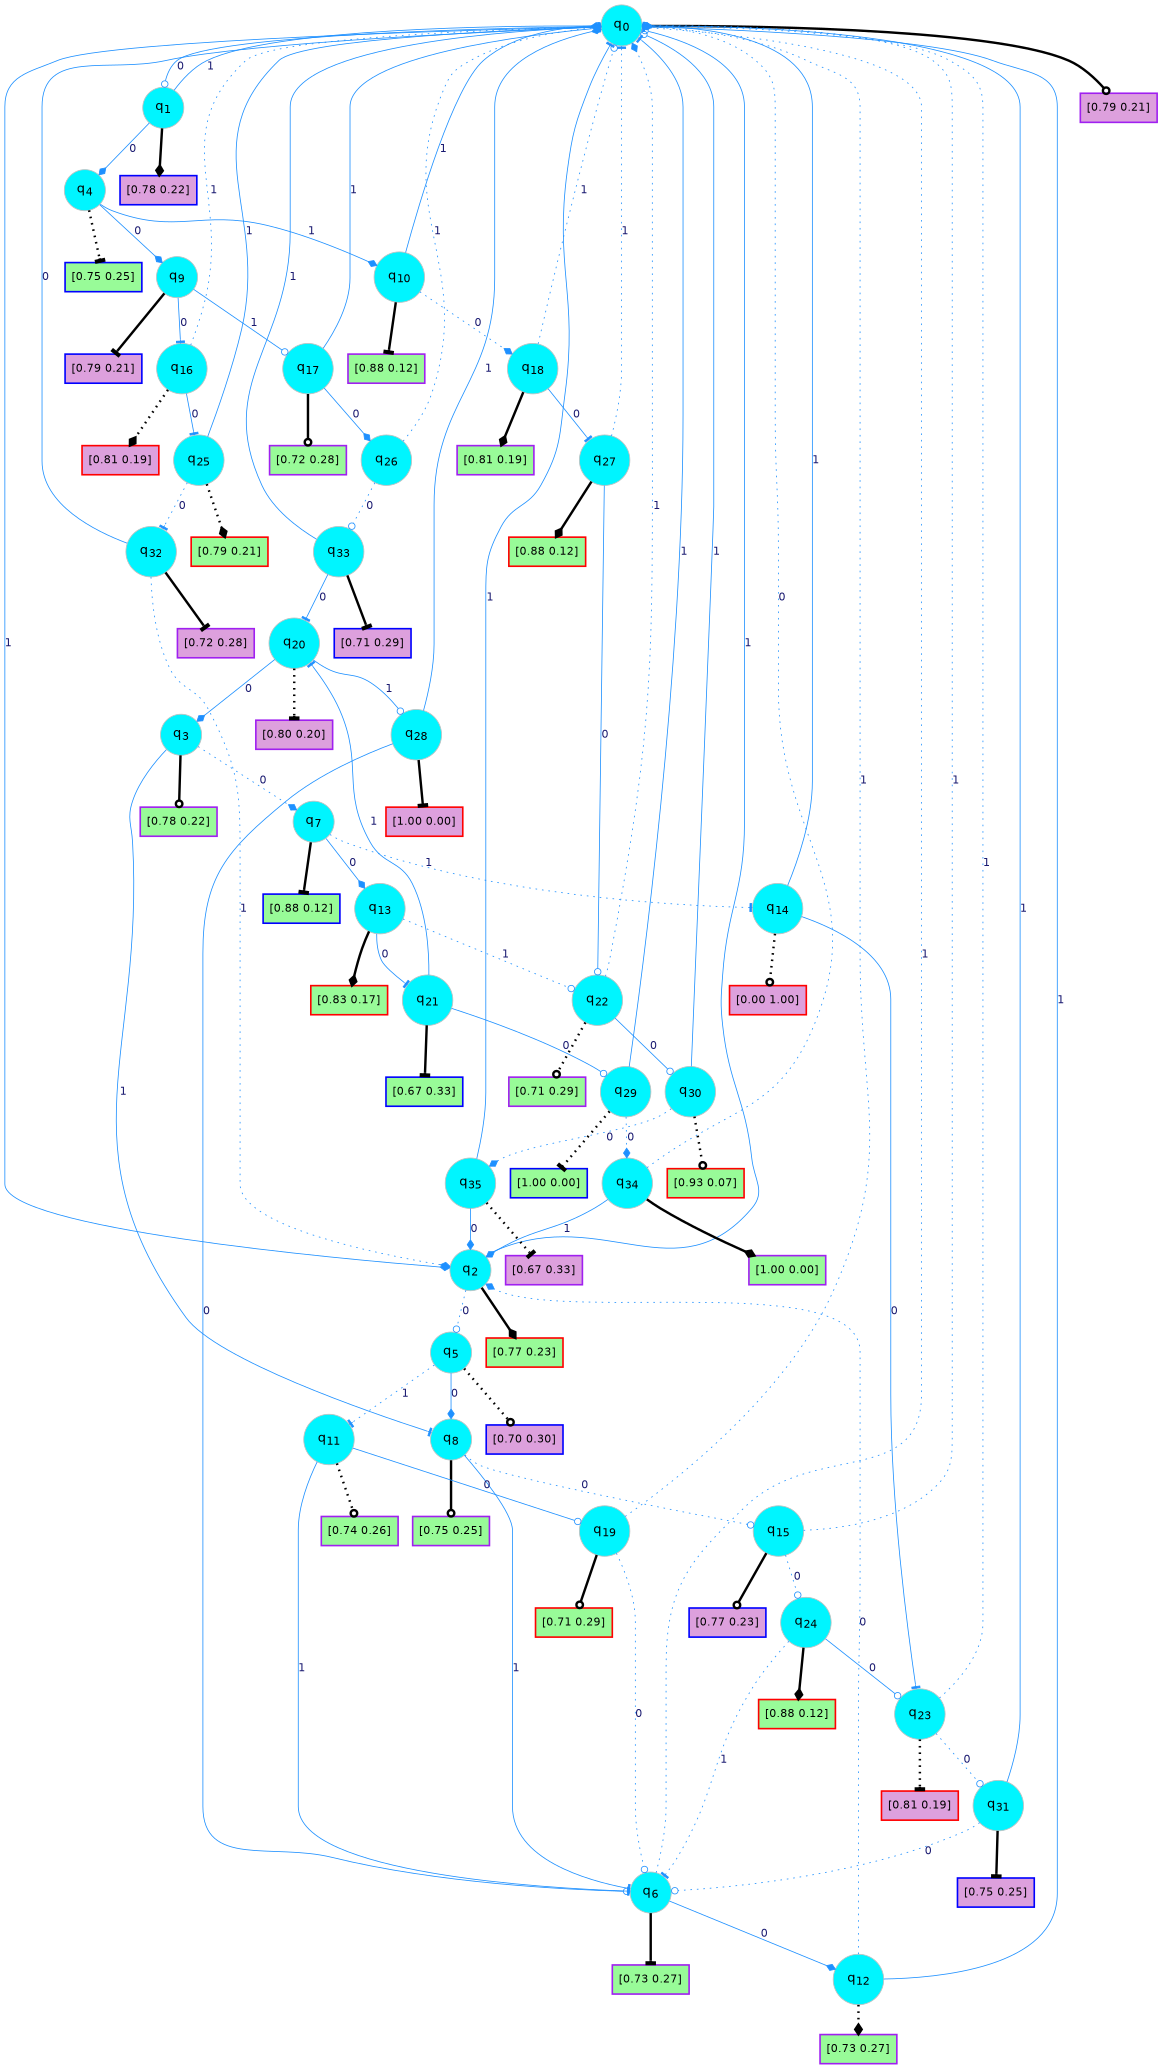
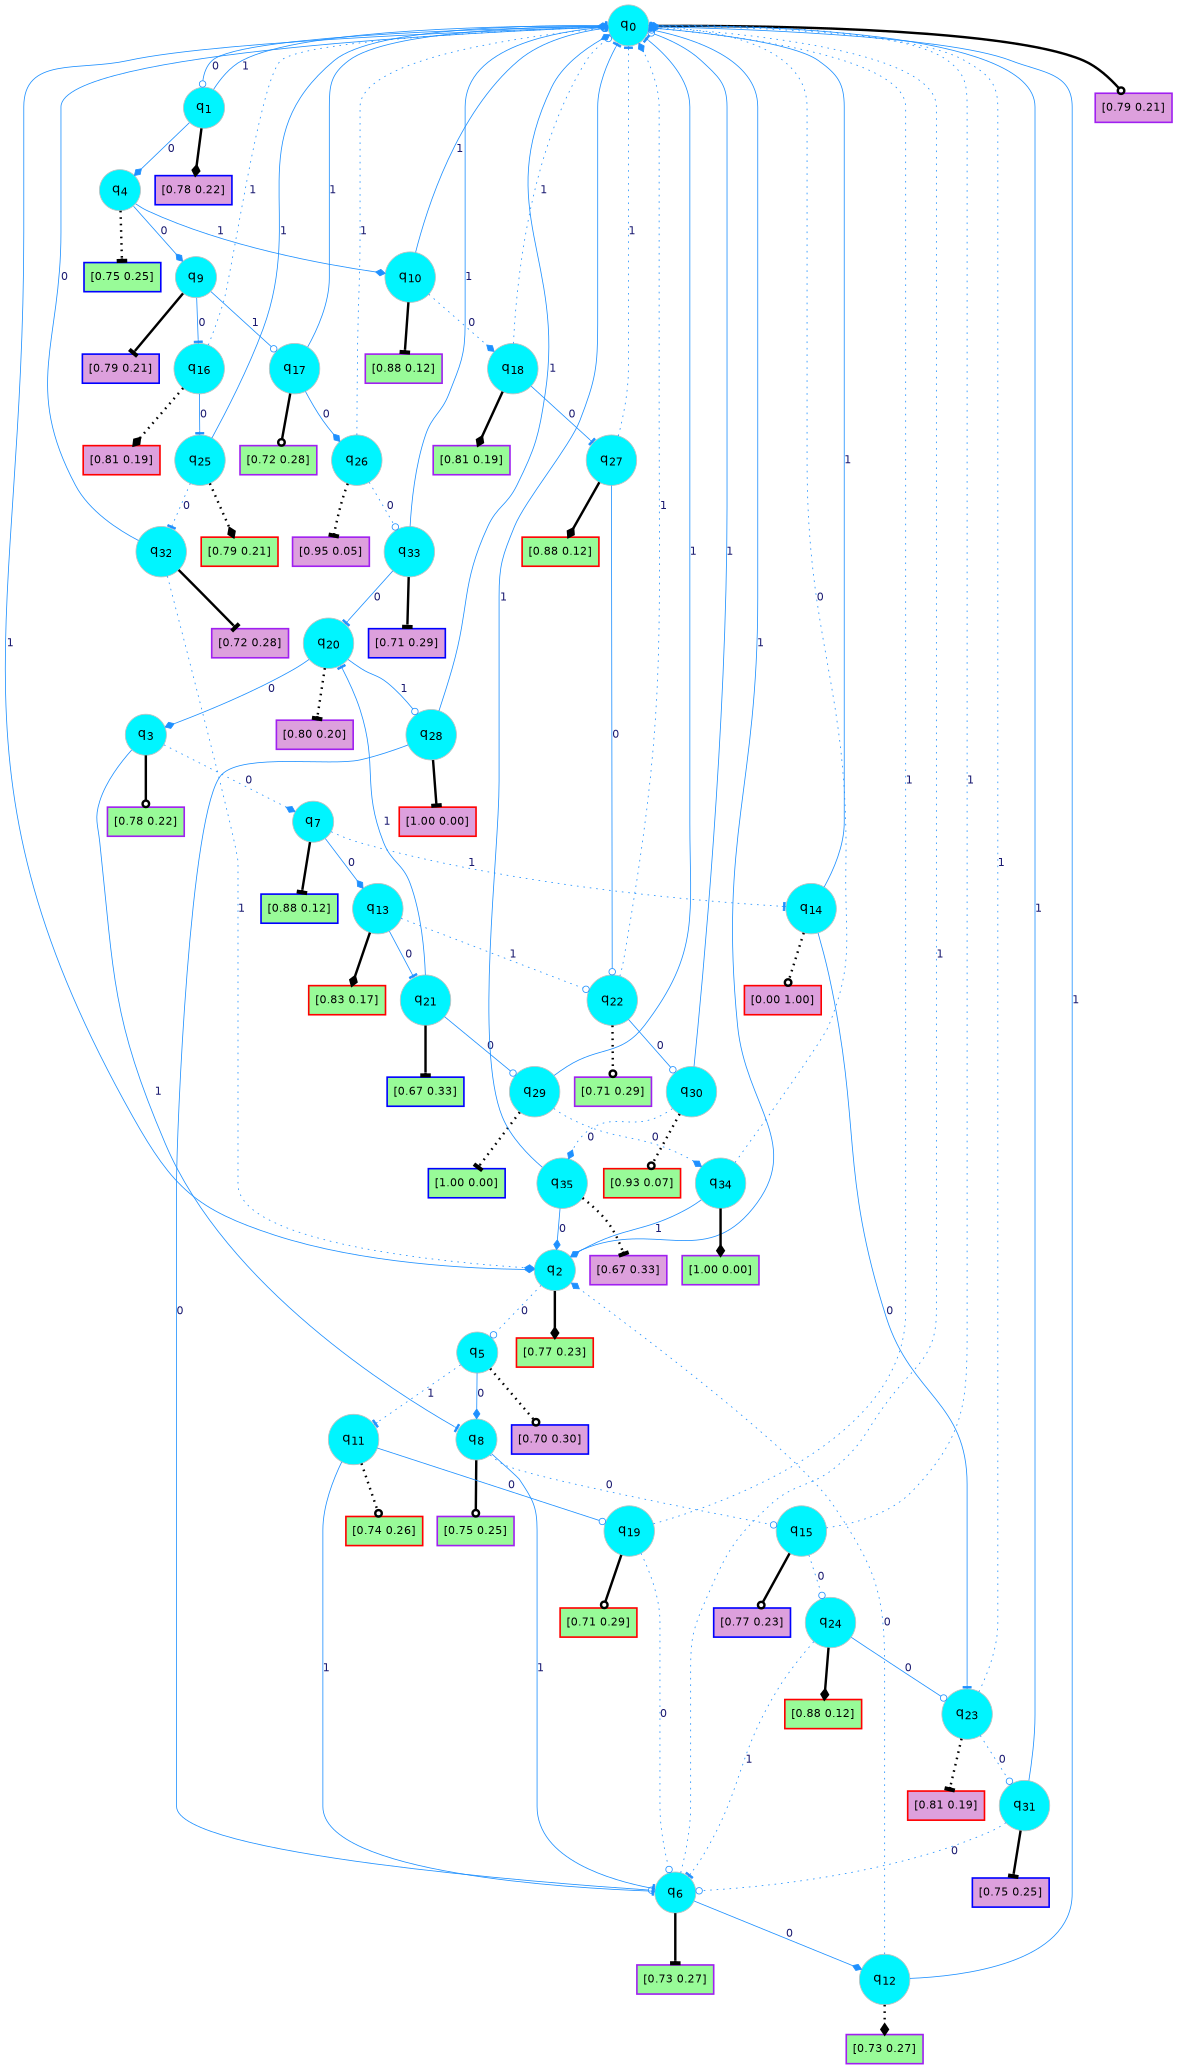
node "[0.95 0.05]": added
node "[0.74 0.26]": color purple -> red
